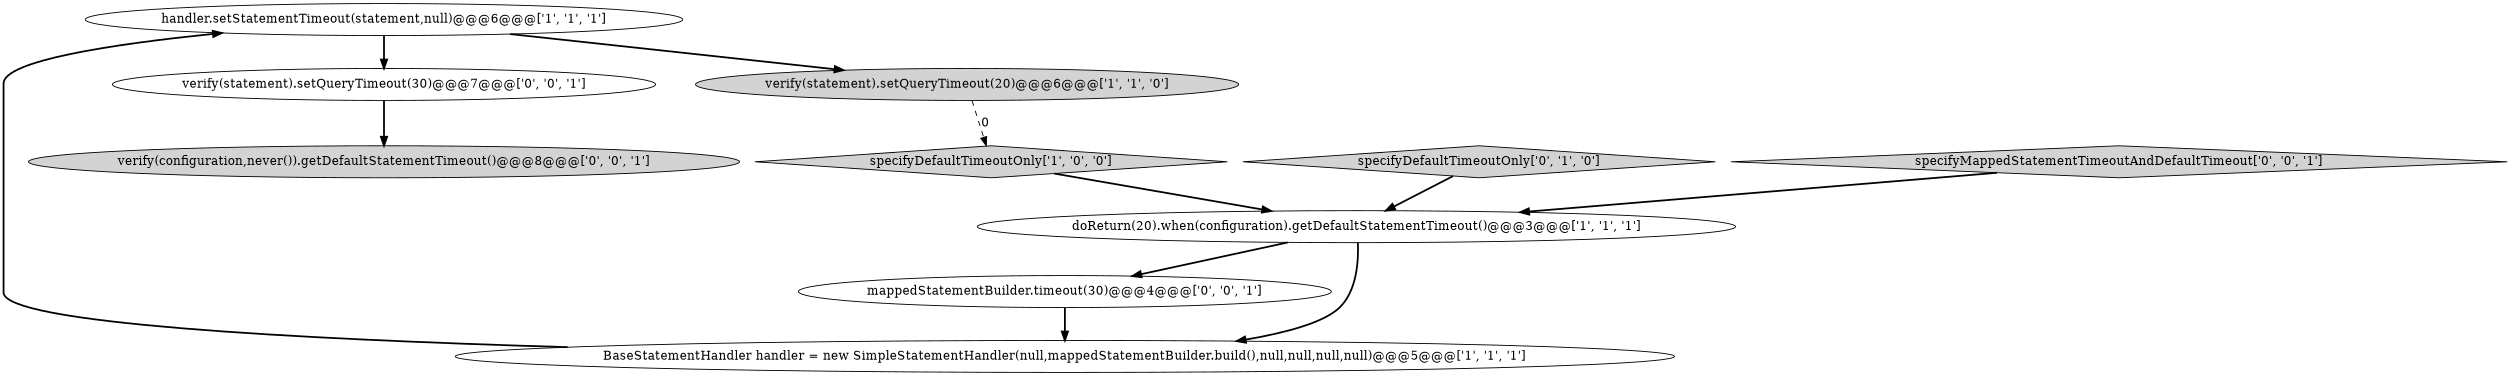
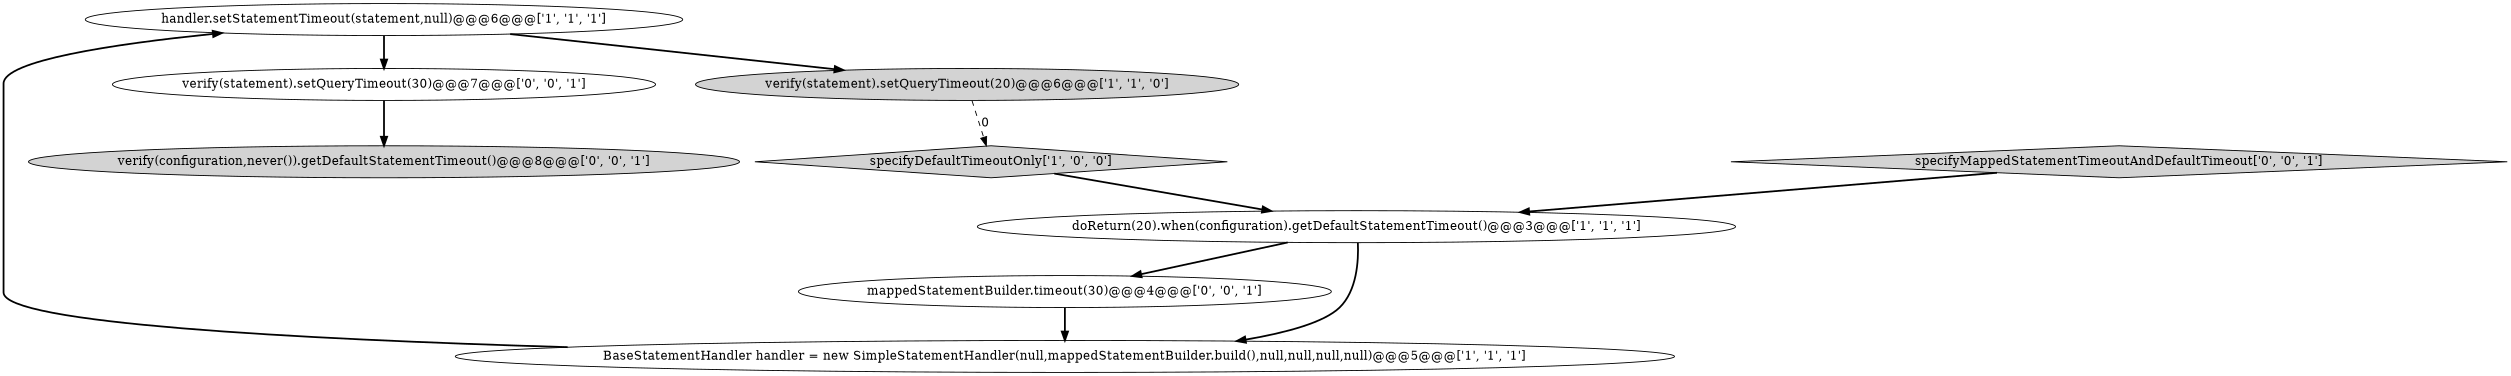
node "specifyDefaultTimeoutOnly['0', '1', '0']": removed
